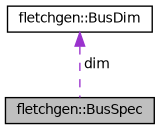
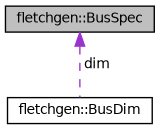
edge "fletchgen::BusSpec" -> "fletchgen::BusDim": reversed
